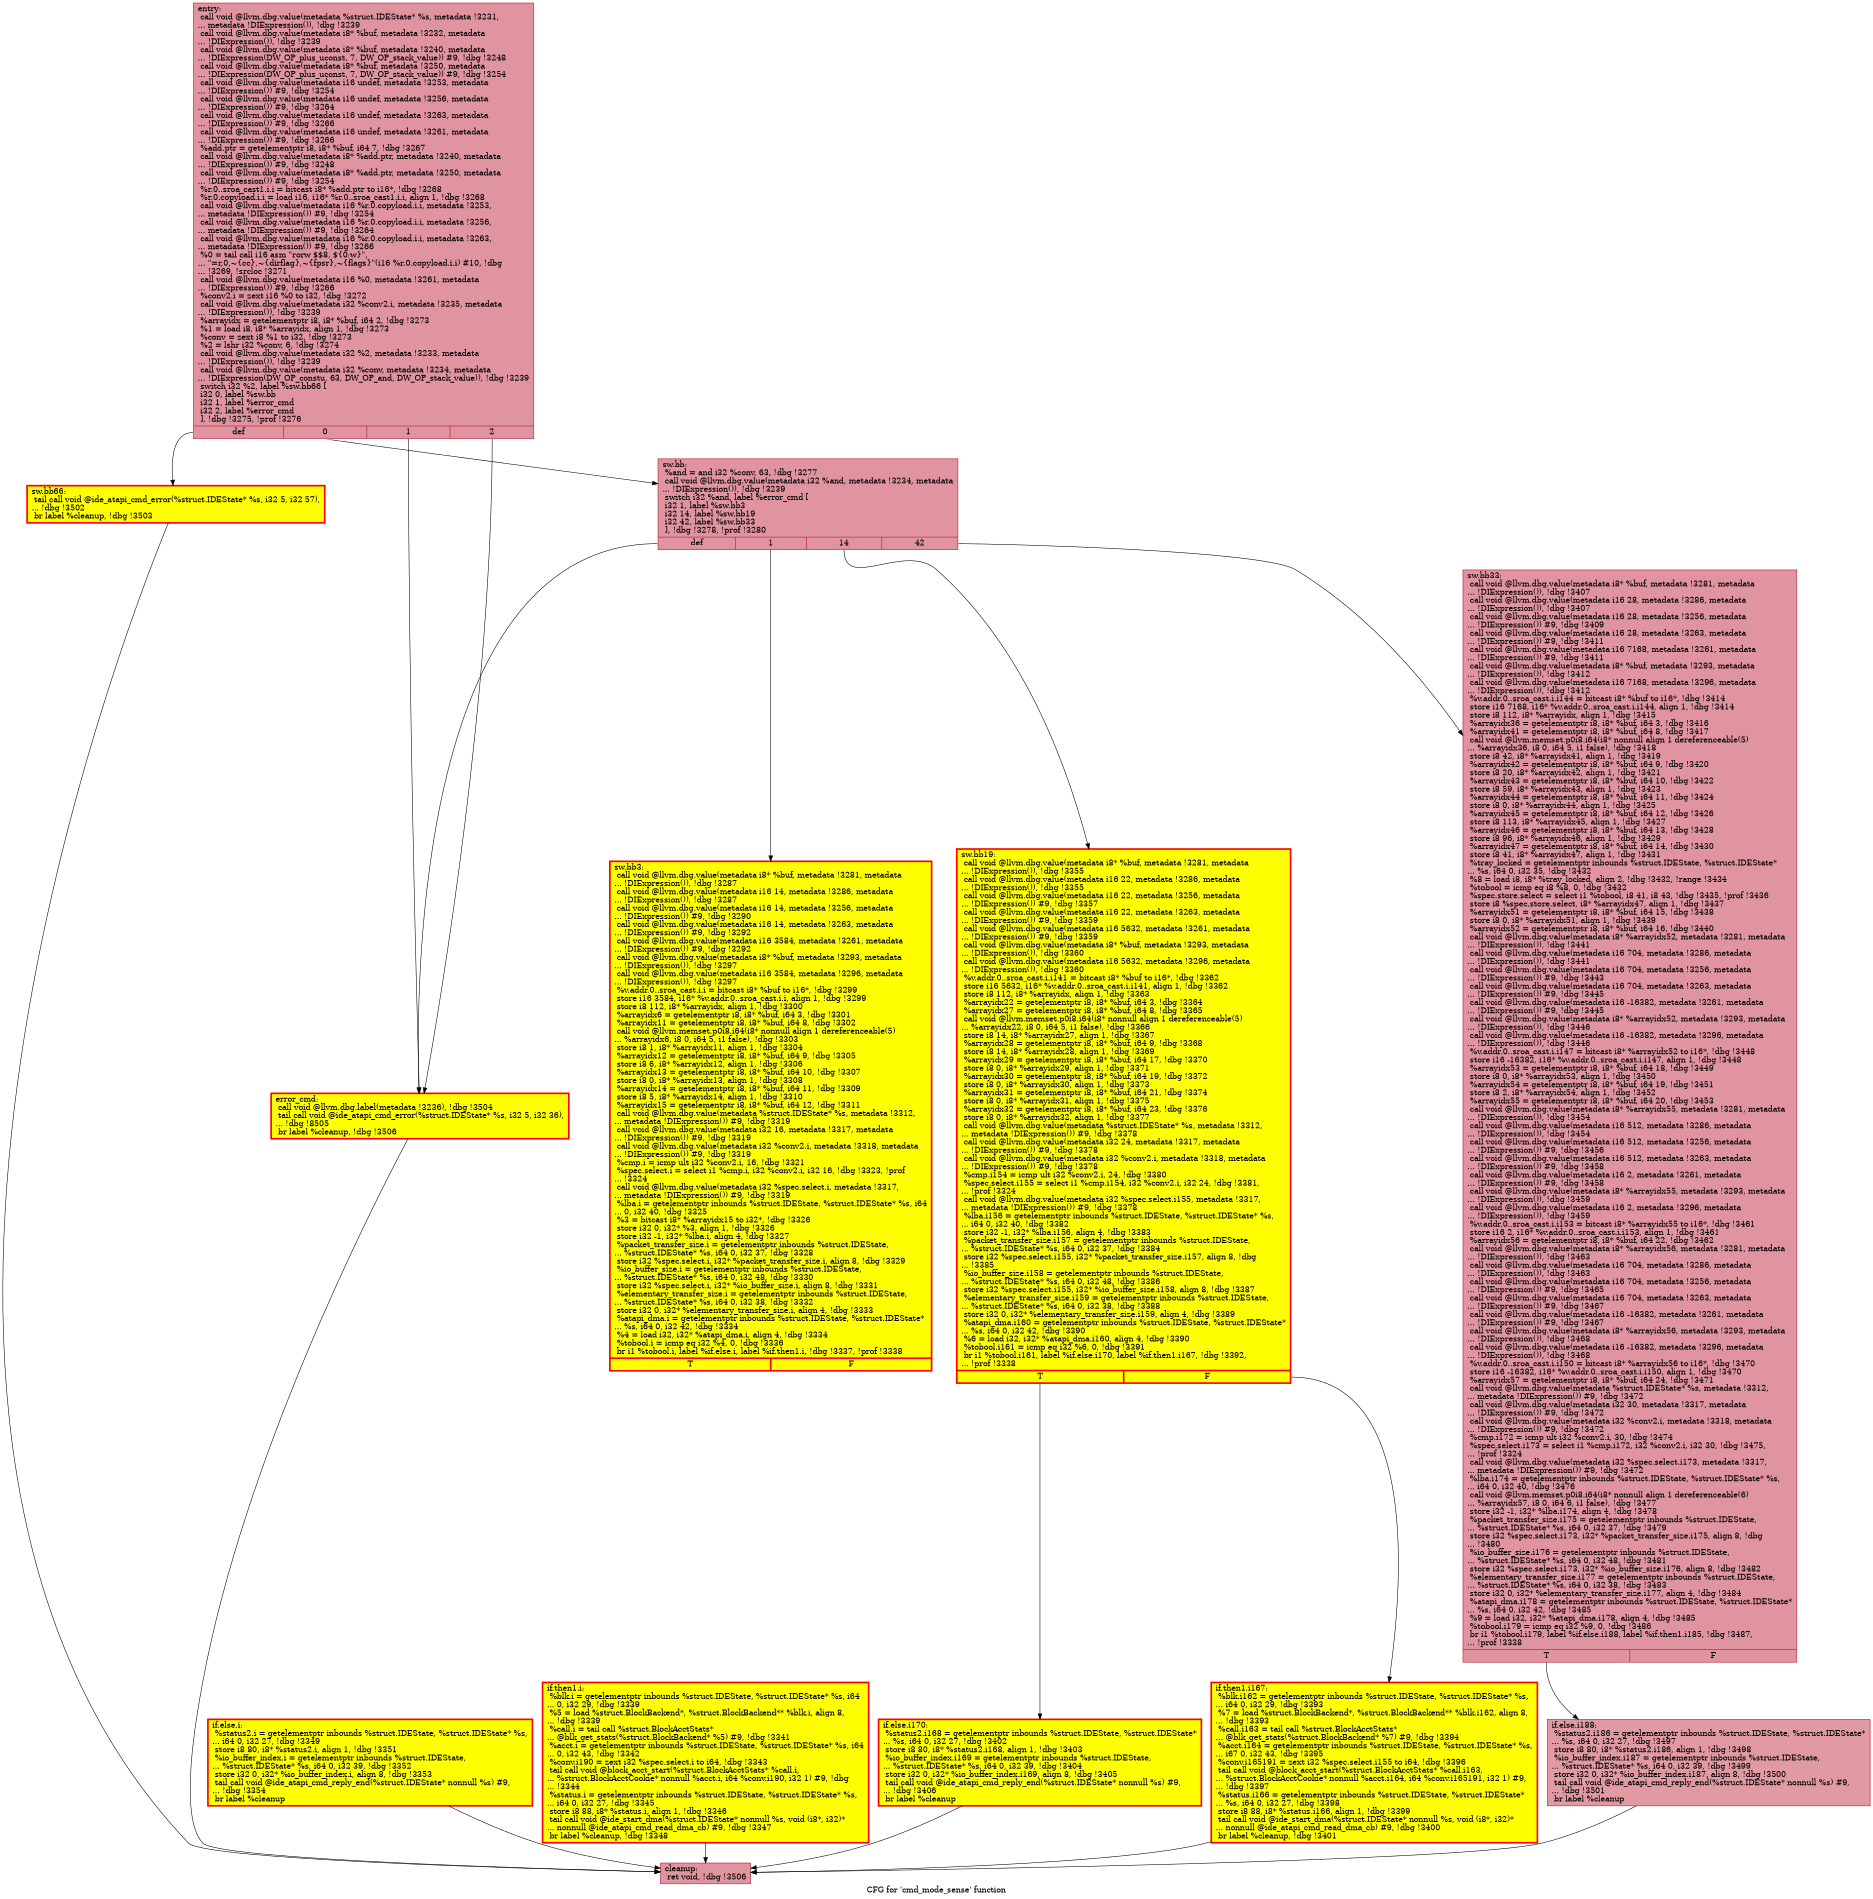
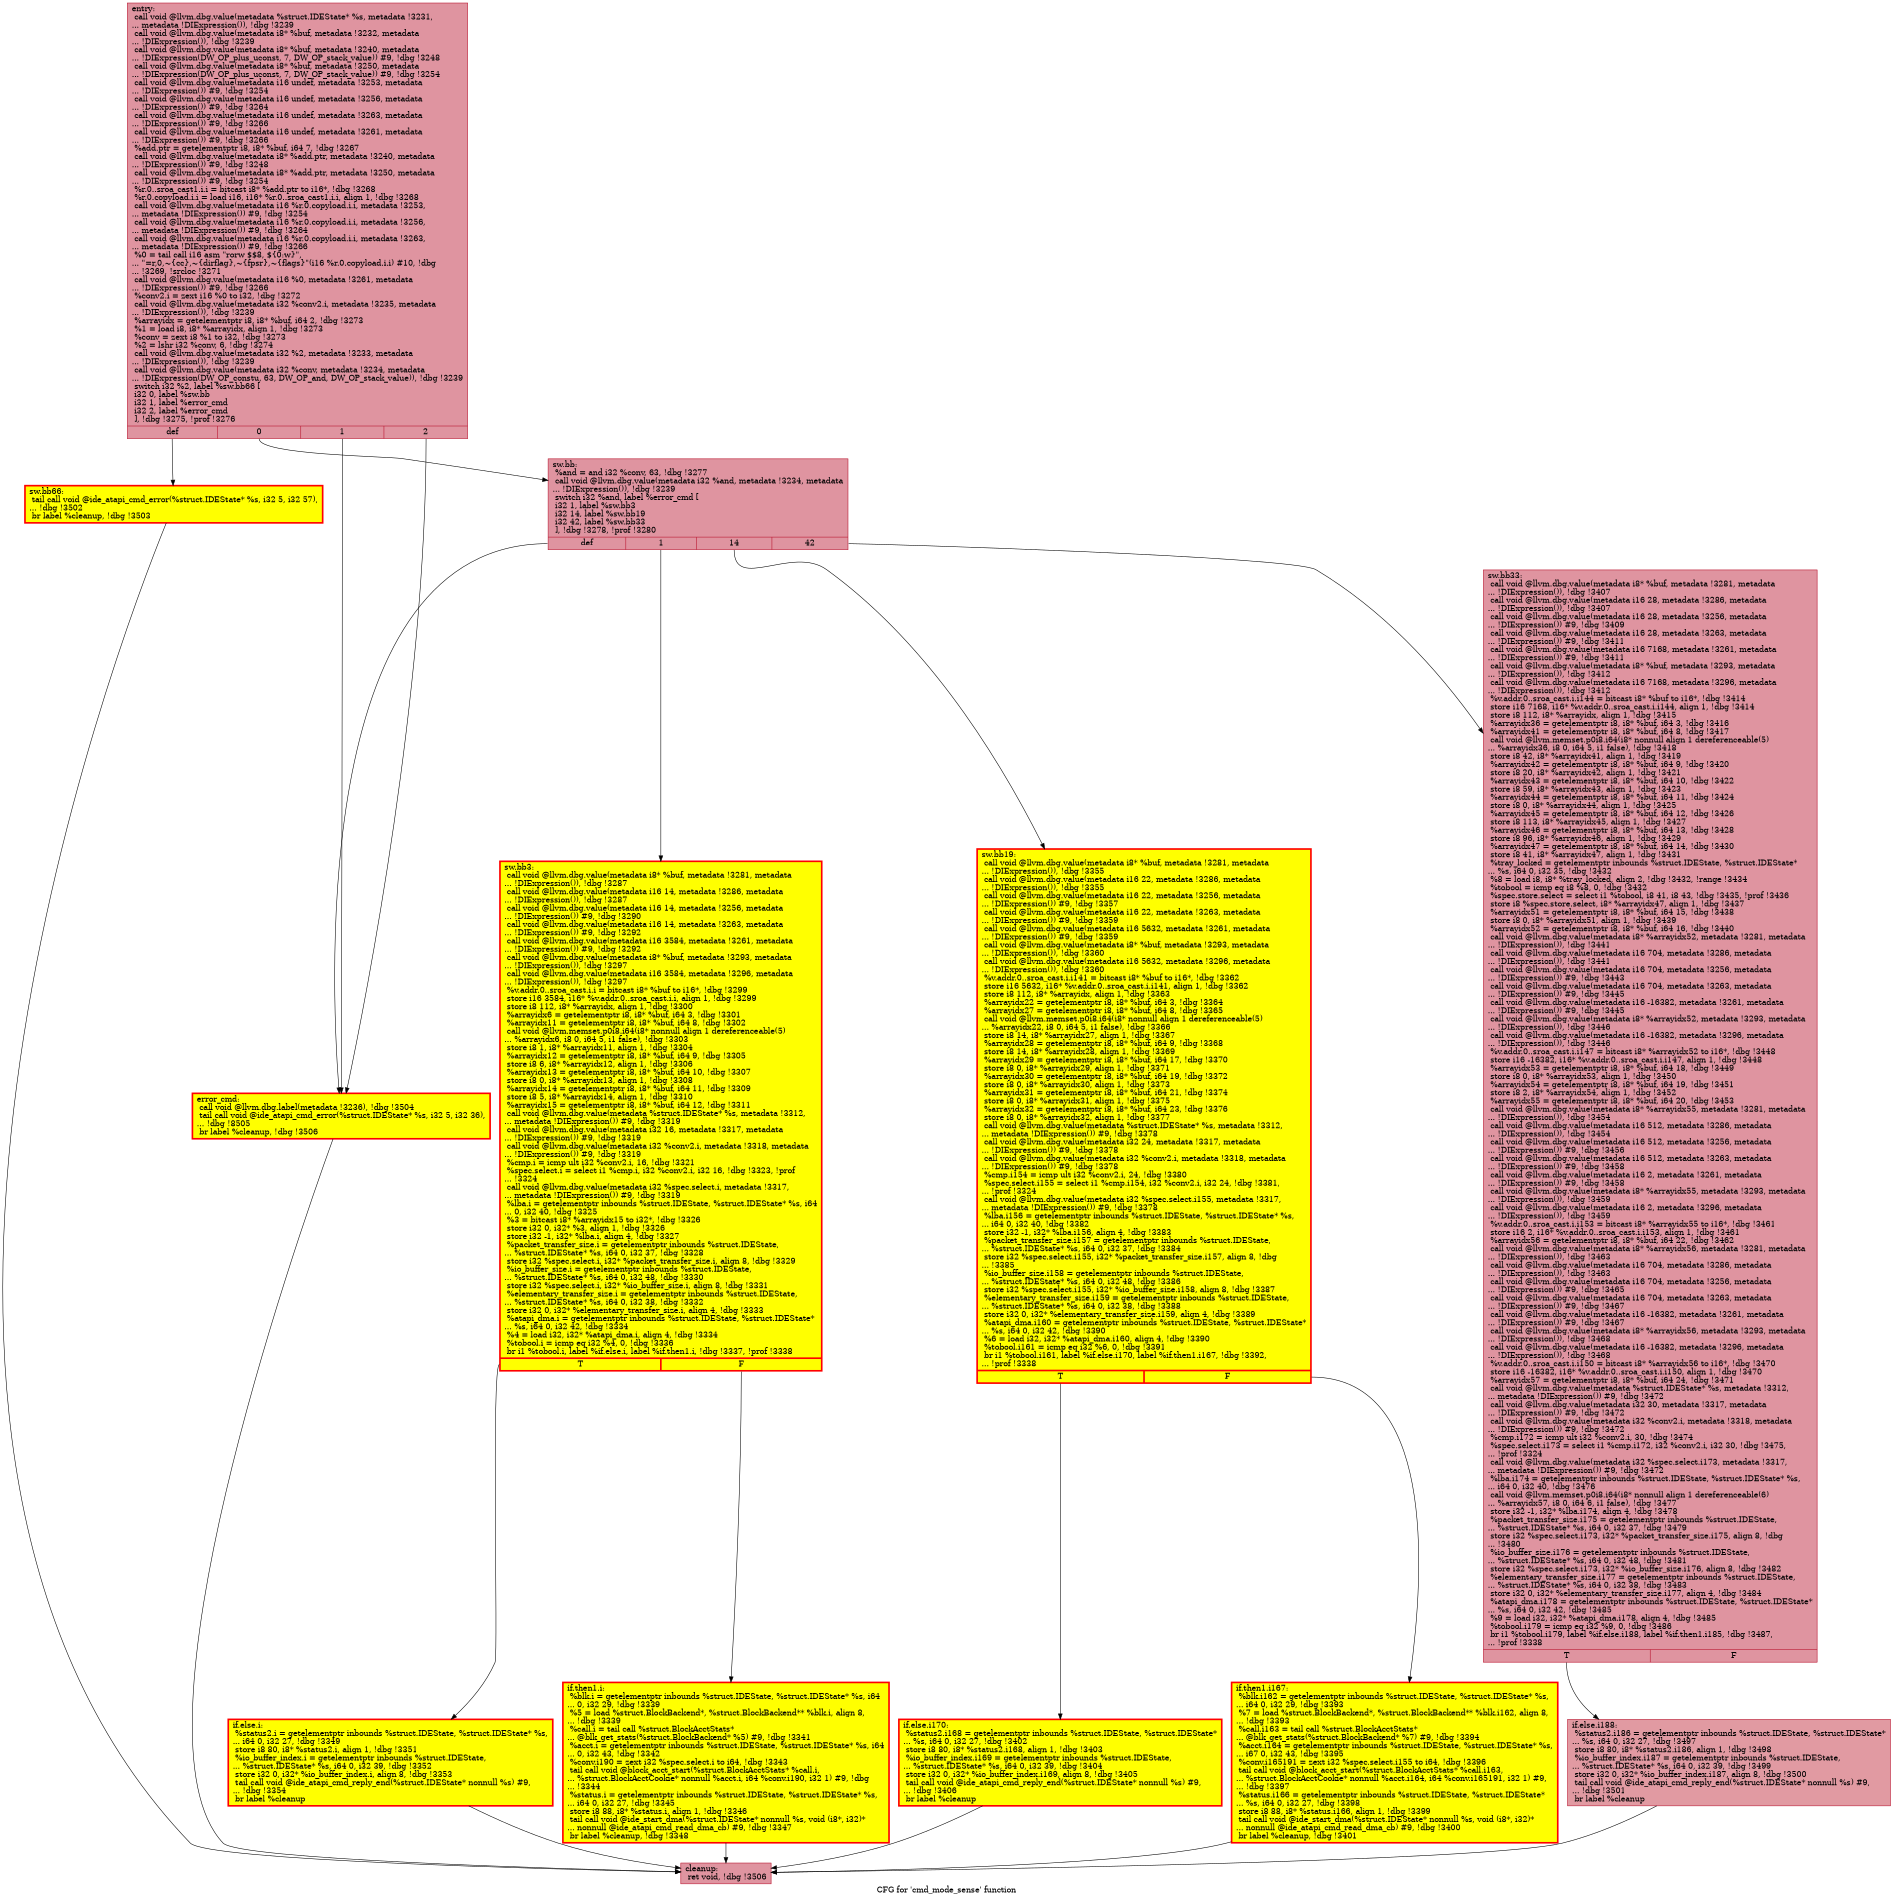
edge "sw.bb3:" -> "if.then1.i:": added
edge "sw.bb3:" -> "if.else.i:": added
